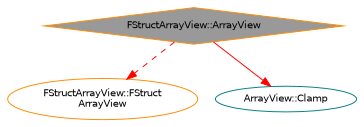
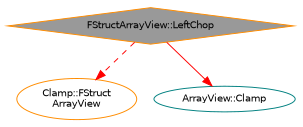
node "FStructArrayView::ArrayView": label "FStructArrayView::ArrayView" -> "FStructArrayView::LeftChop"
node "FStructArrayView::FStruct ArrayView": label "FStructArrayView::FStruct ArrayView" -> "Clamp::FStruct ArrayView"
